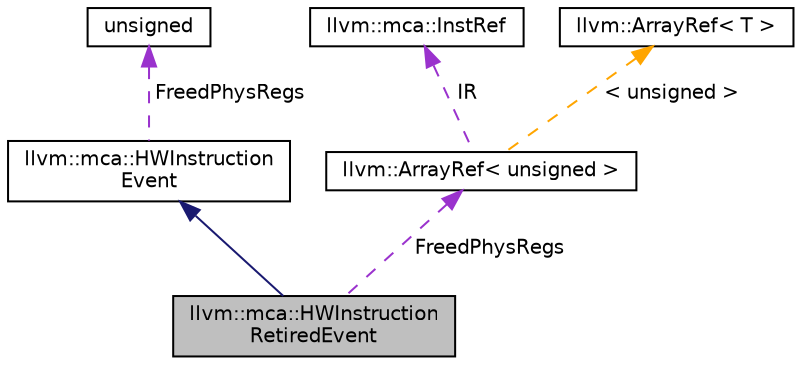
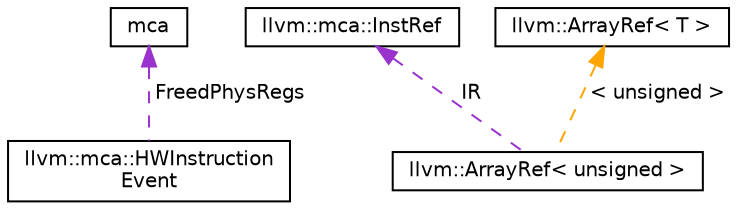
node "unsigned": label "unsigned" -> "mca"
node "llvm::mca::HWInstruction RetiredEvent": removed
